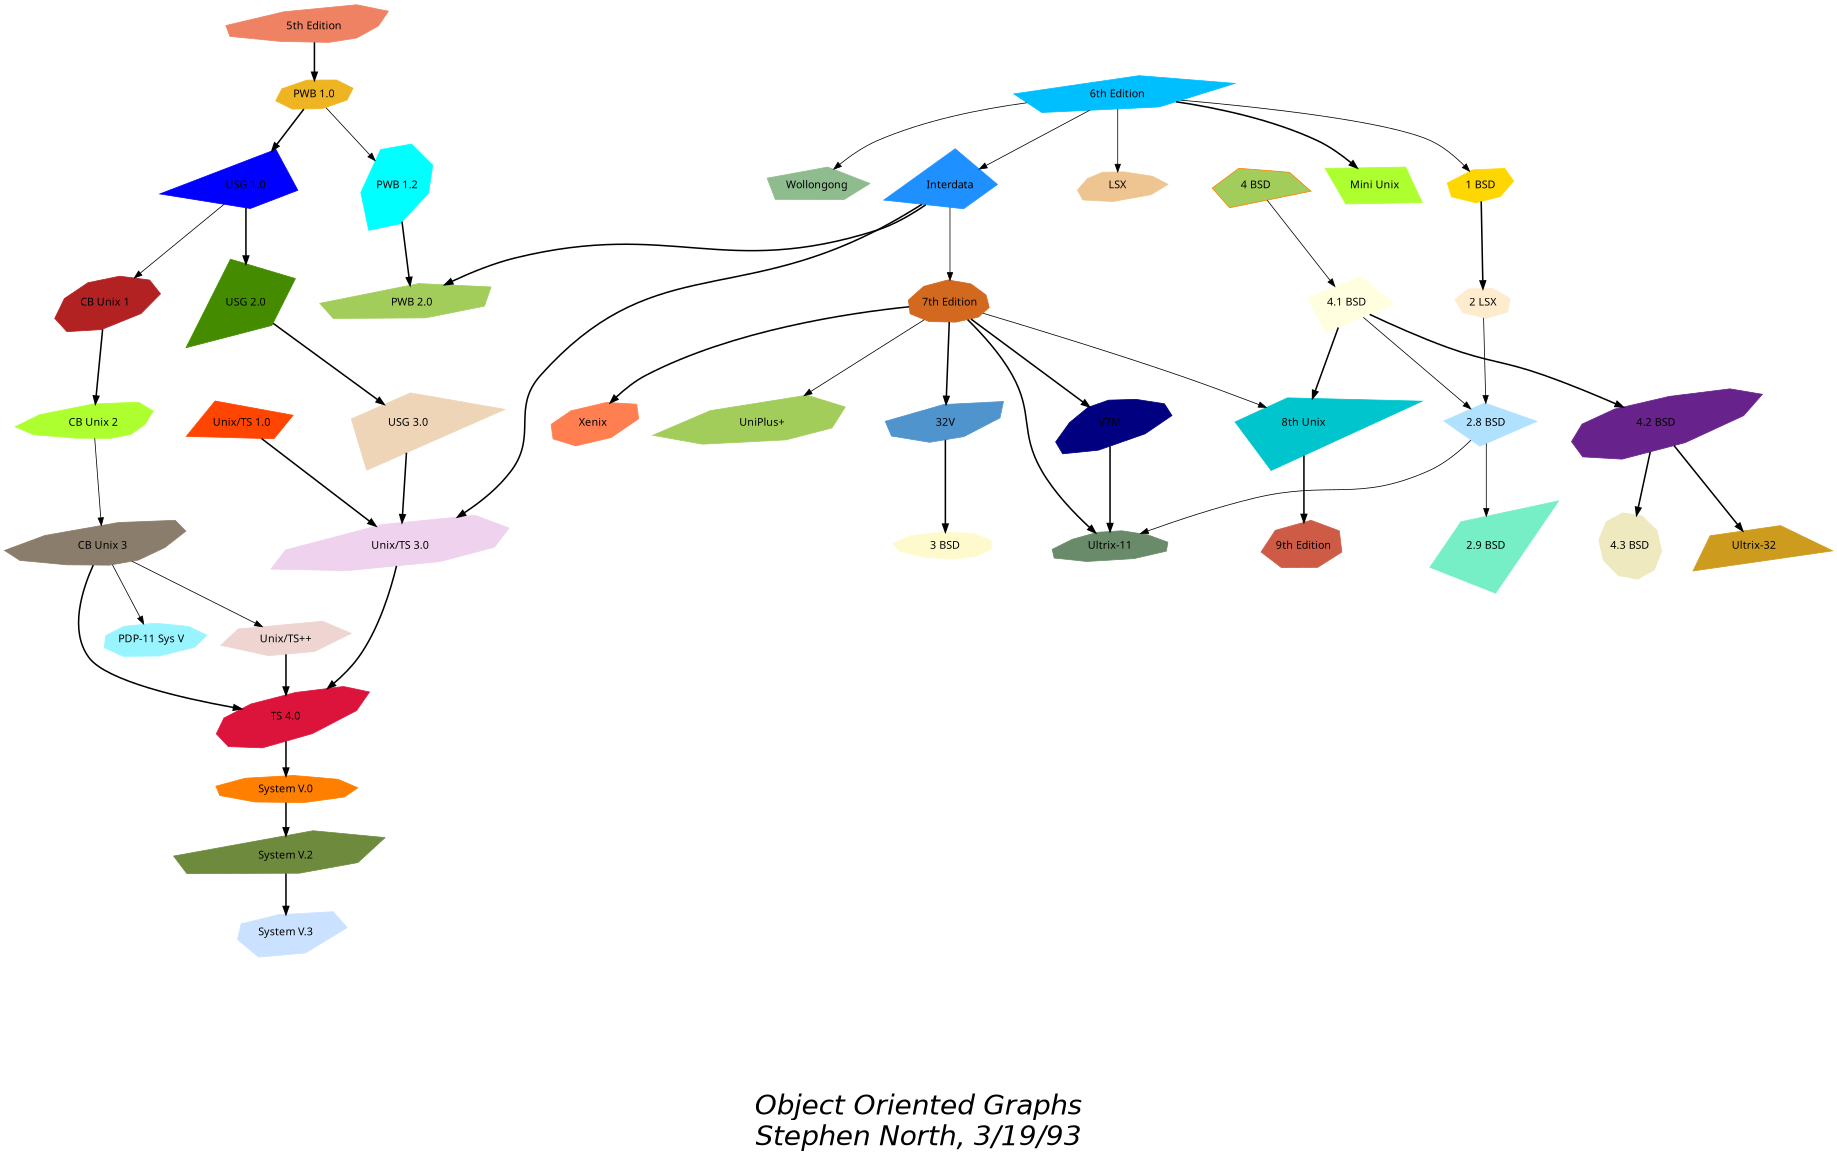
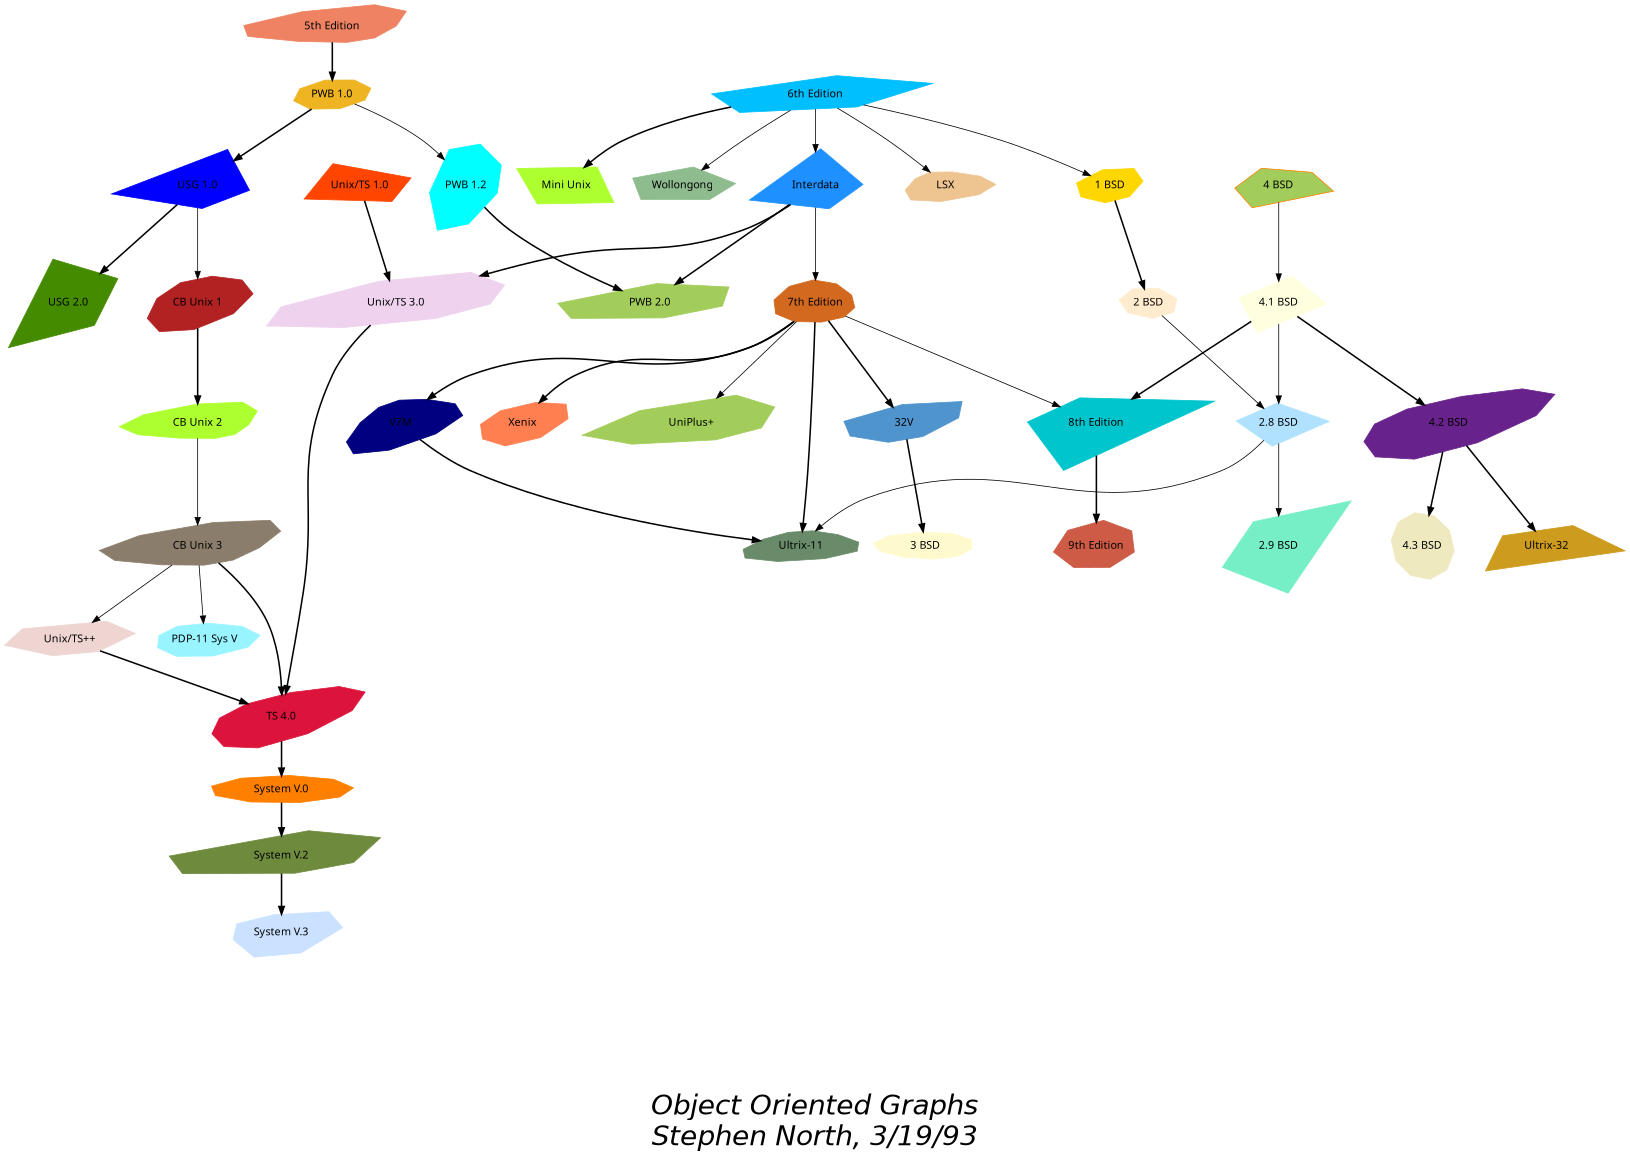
node "2 LSX": label "2 LSX" -> "2 BSD"
node "USG 3.0": removed
node "8th Unix": label "8th Unix" -> "8th Edition"
